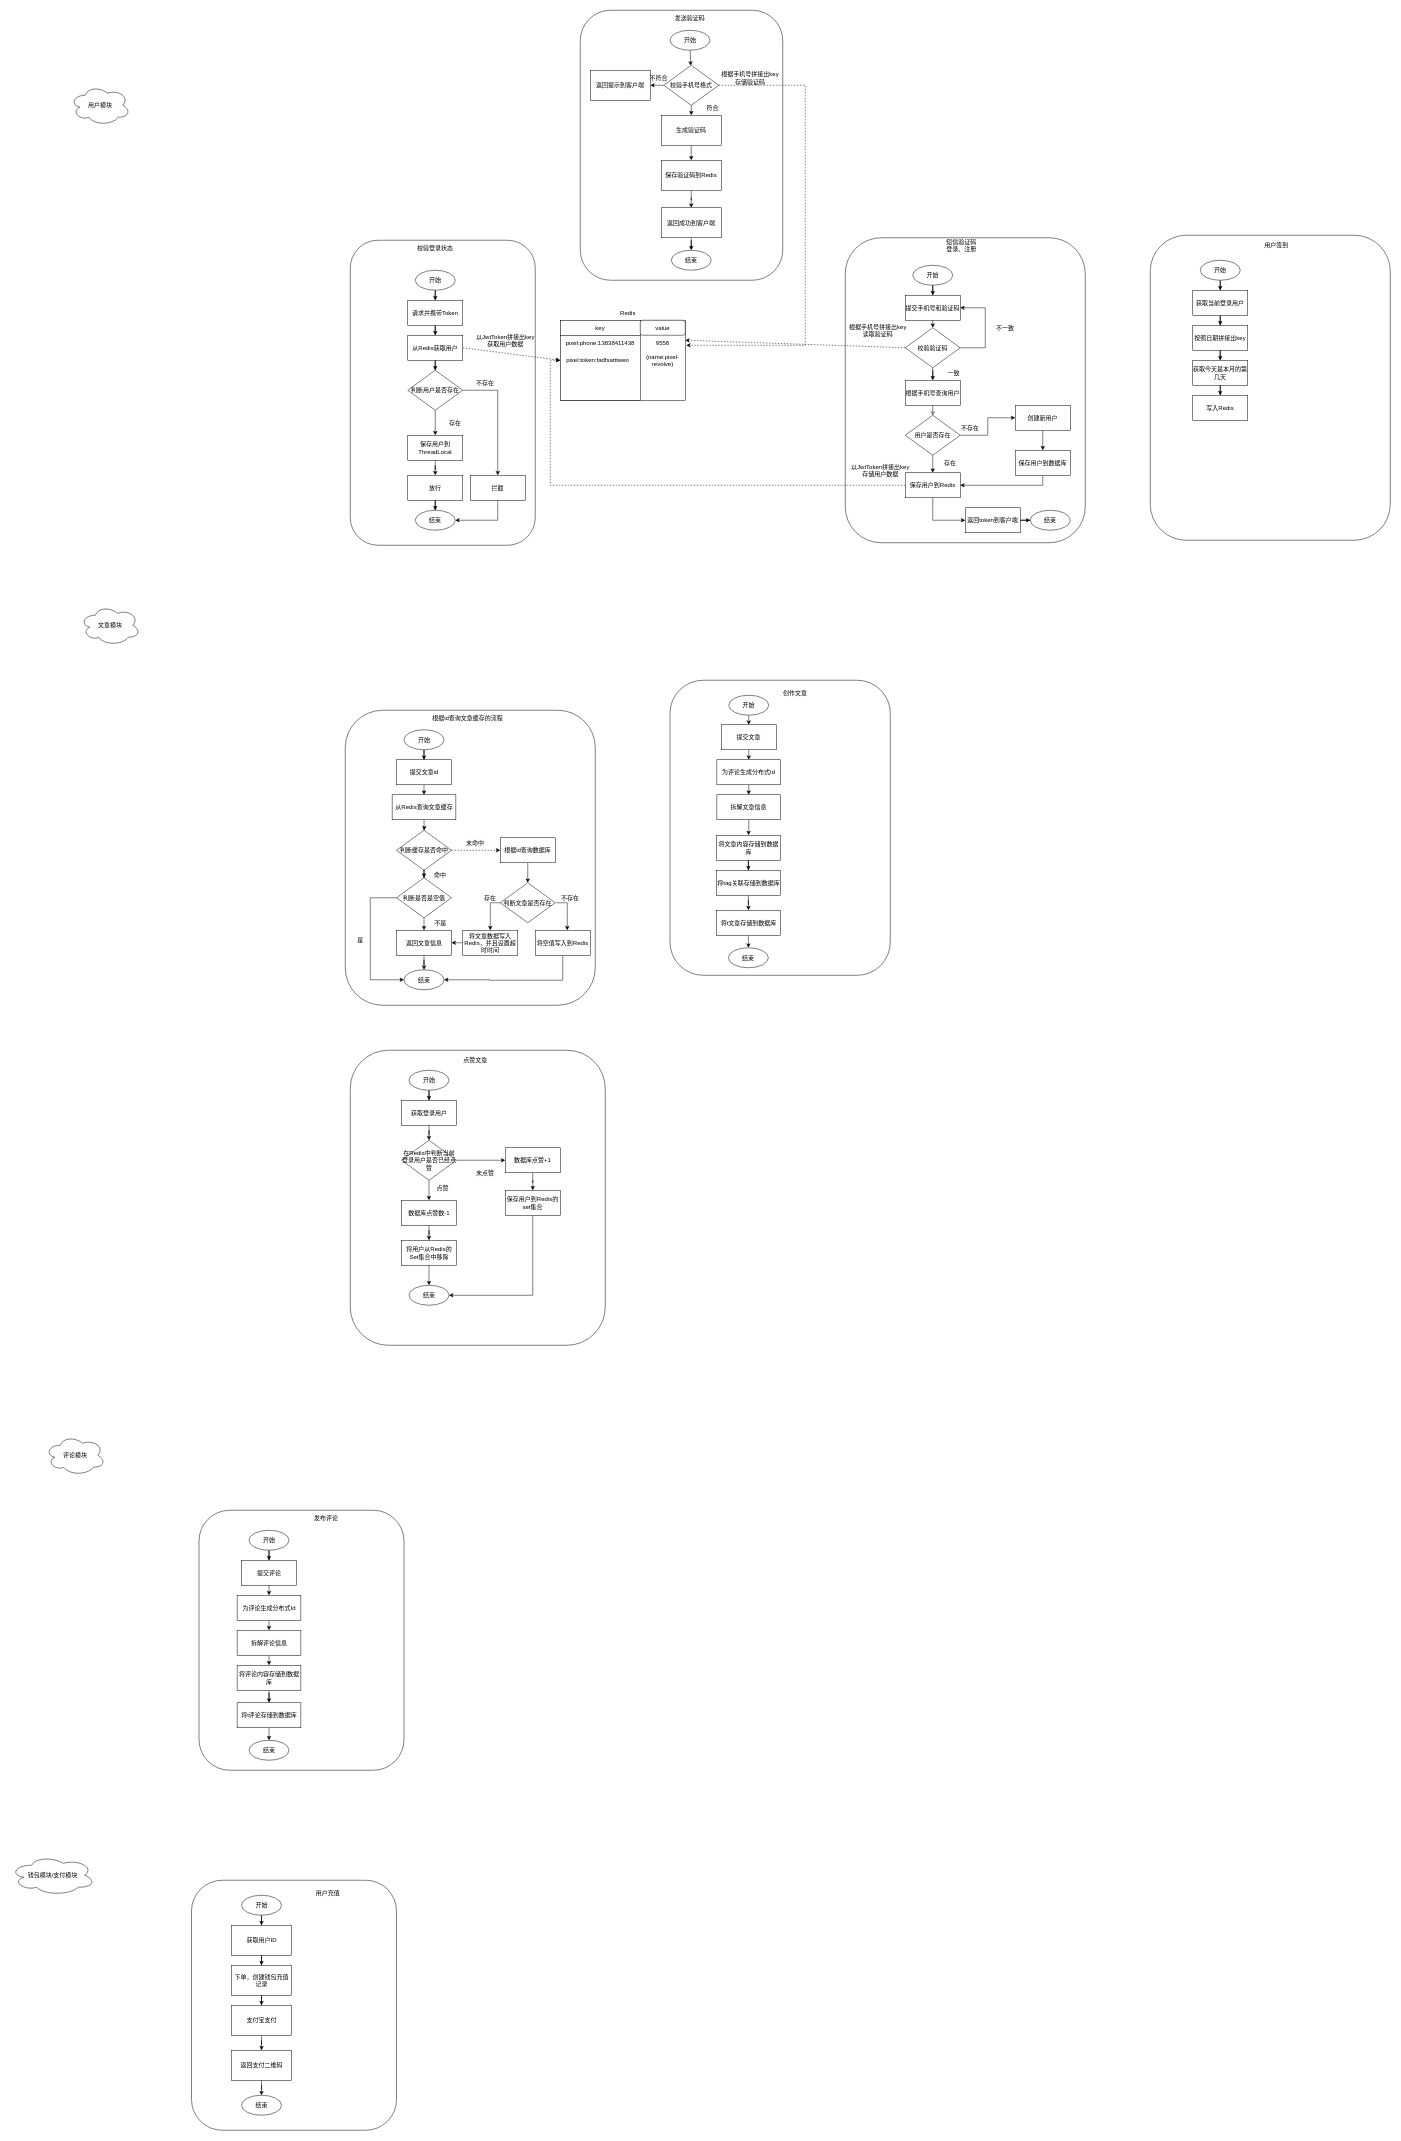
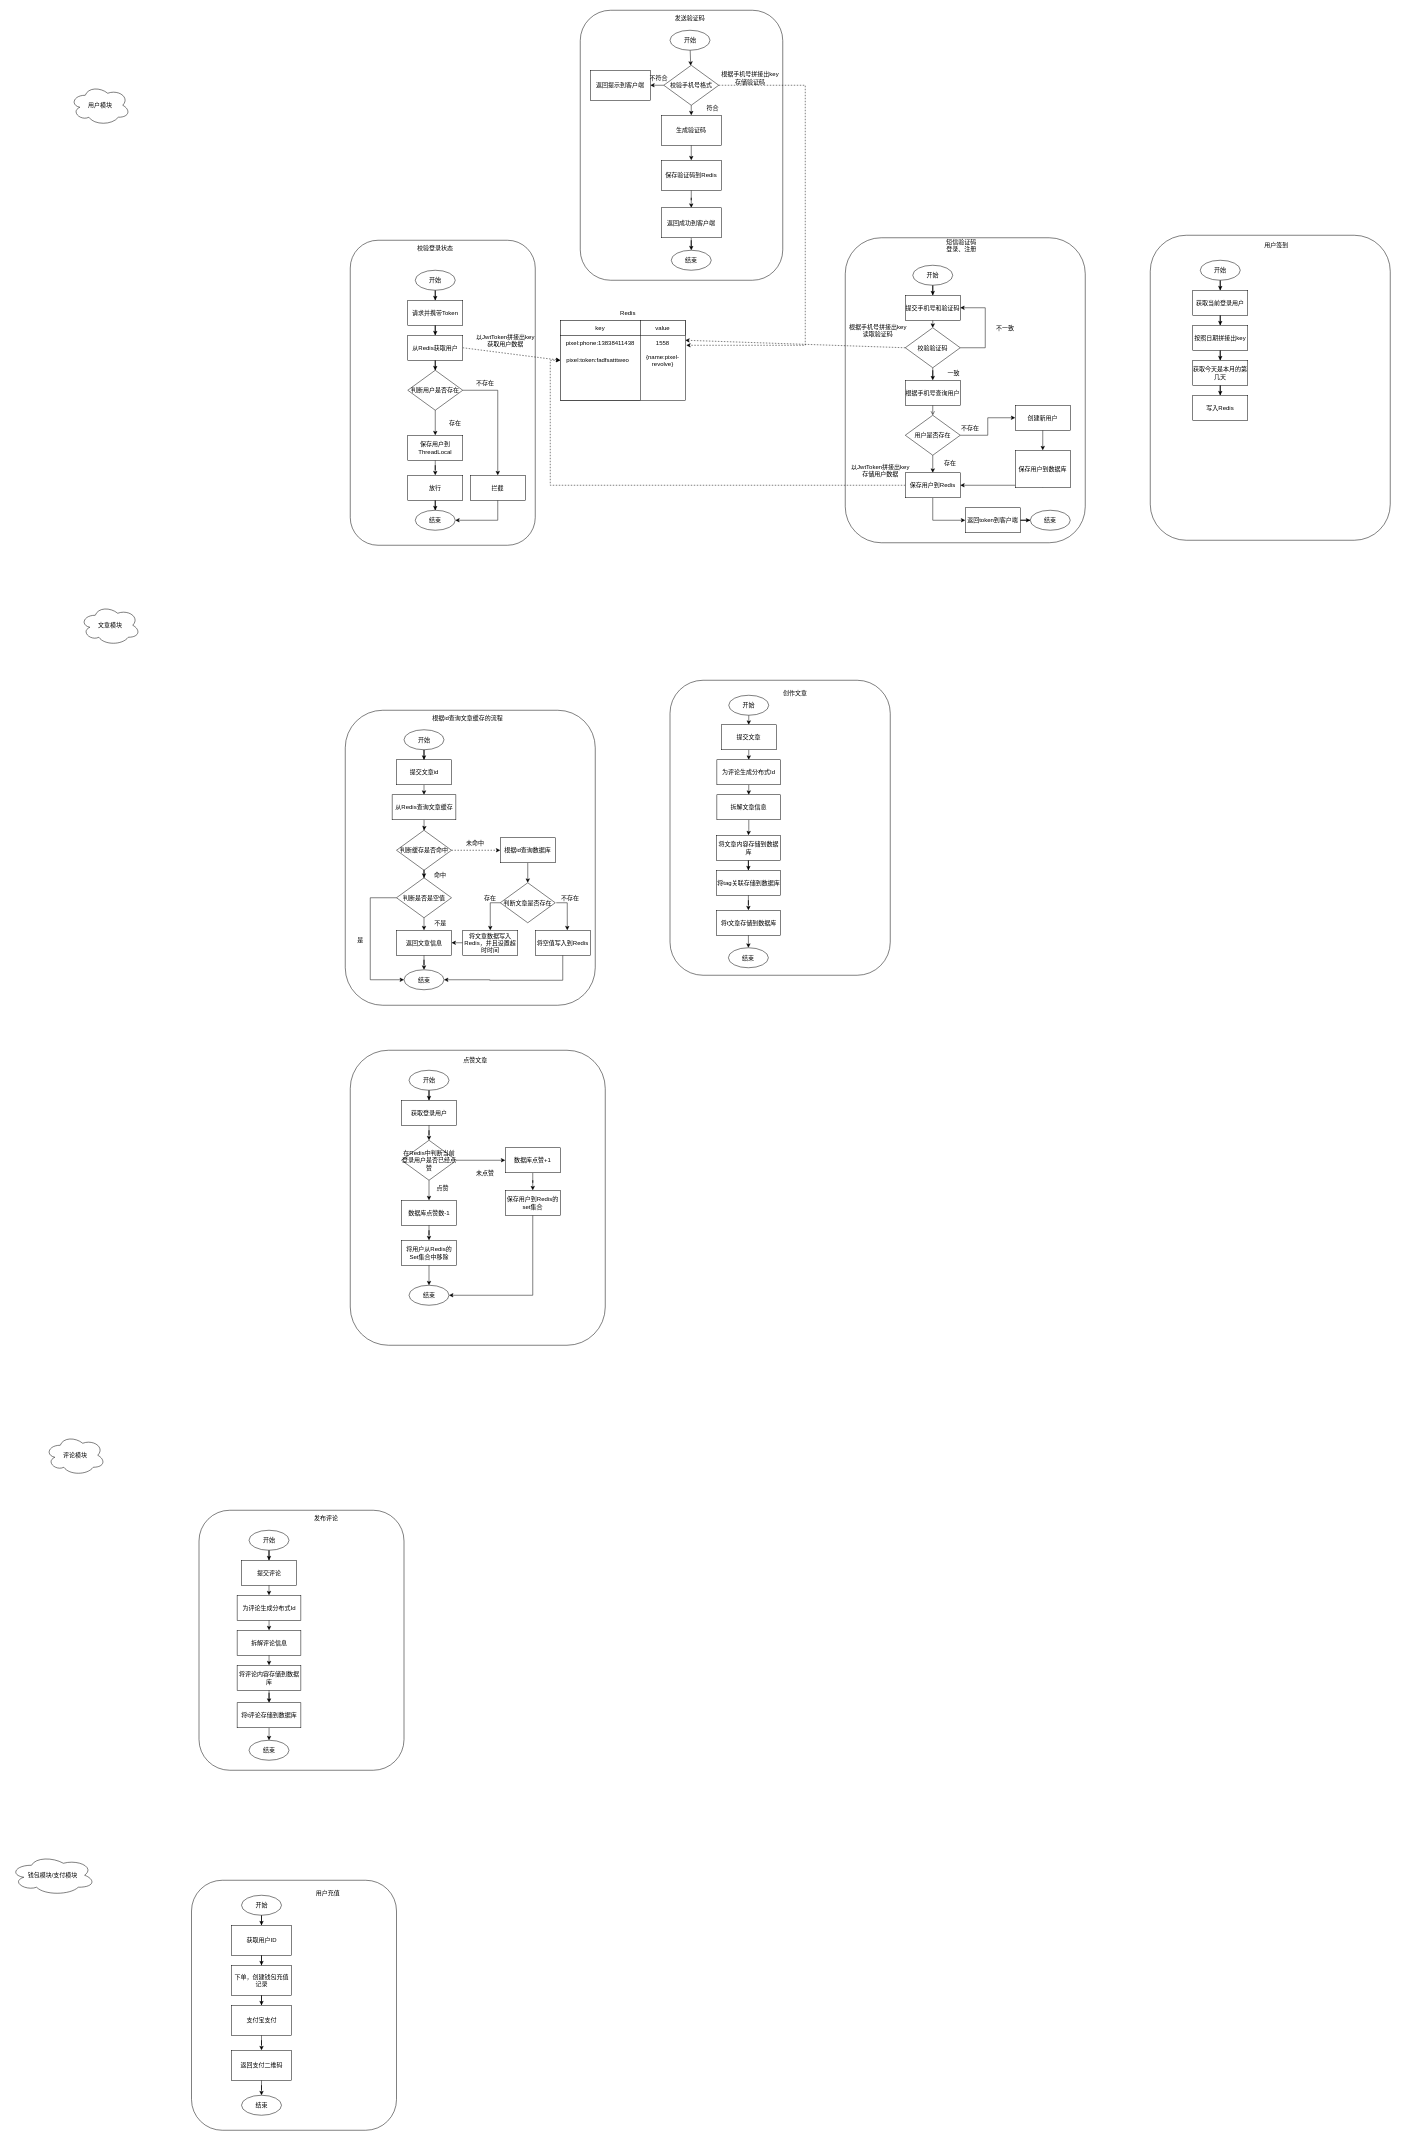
node "value": shape rounded rectangle -> rectangle
node "9558": label "9558" -> "1558"
node "保存用户到数据库": size 55x25 -> 55x38
